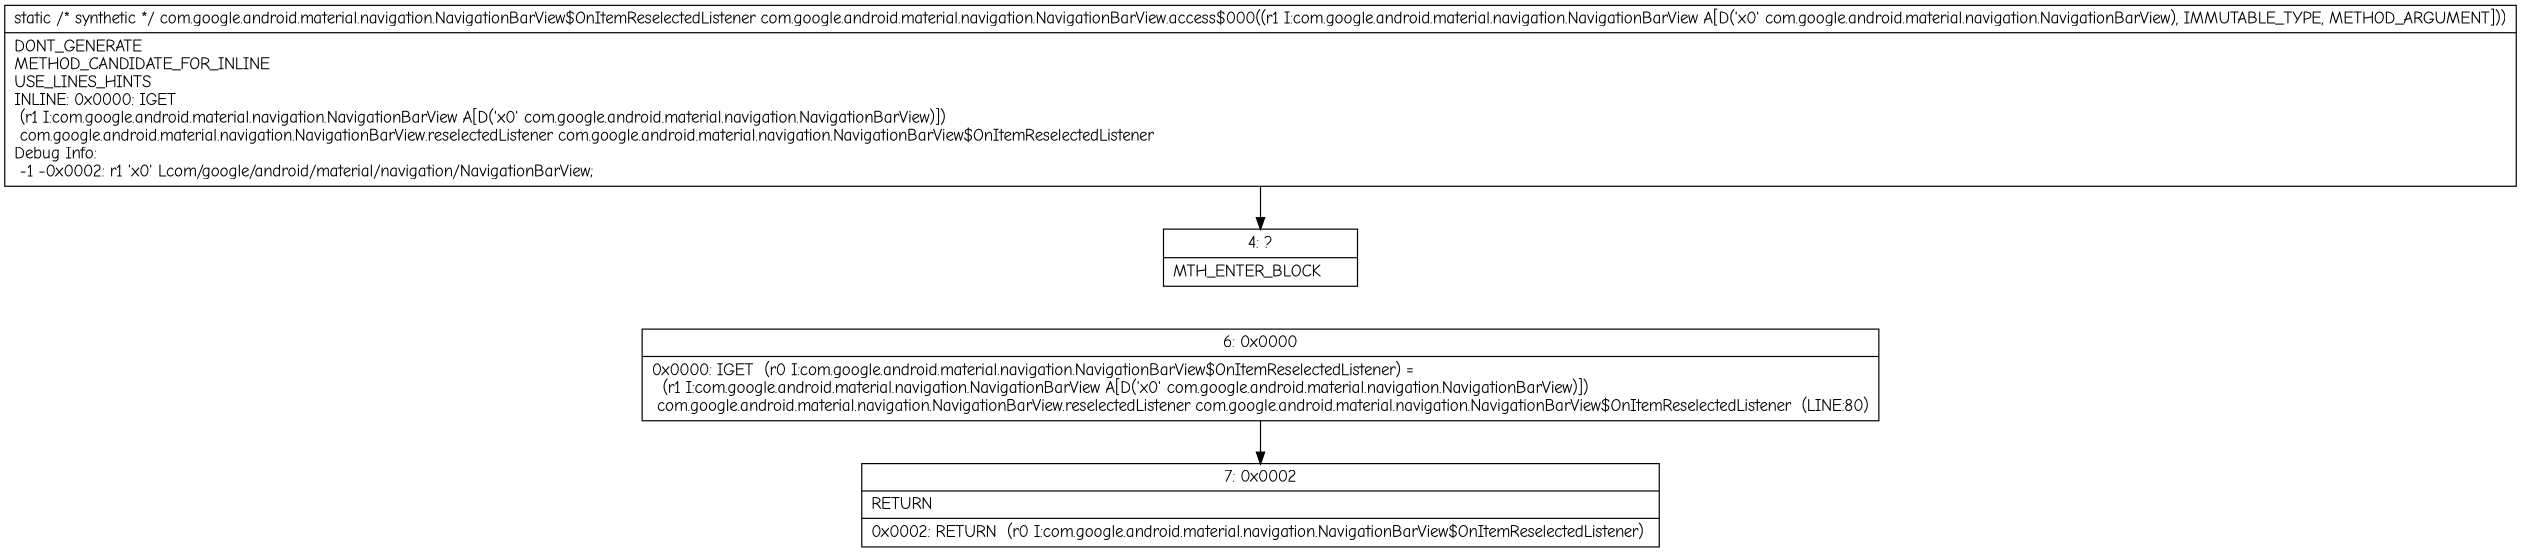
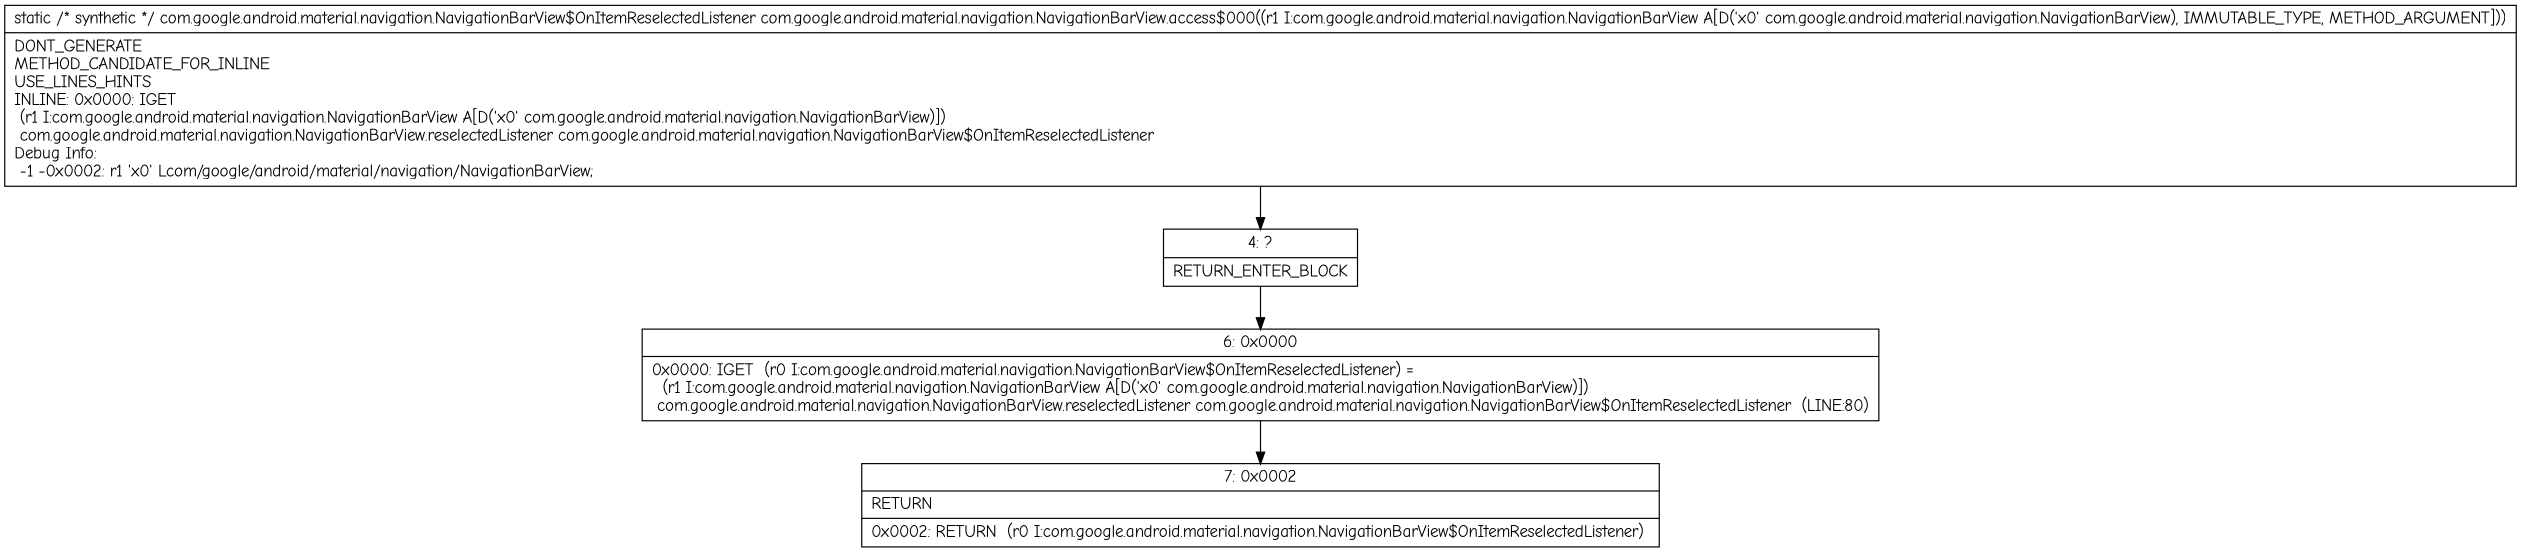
node "4: ?": text "MTH_ENTER_BLOCK" -> "RETURN_ENTER_BLOCK"
edge "4: ?" -> "6: 0x0000": added
